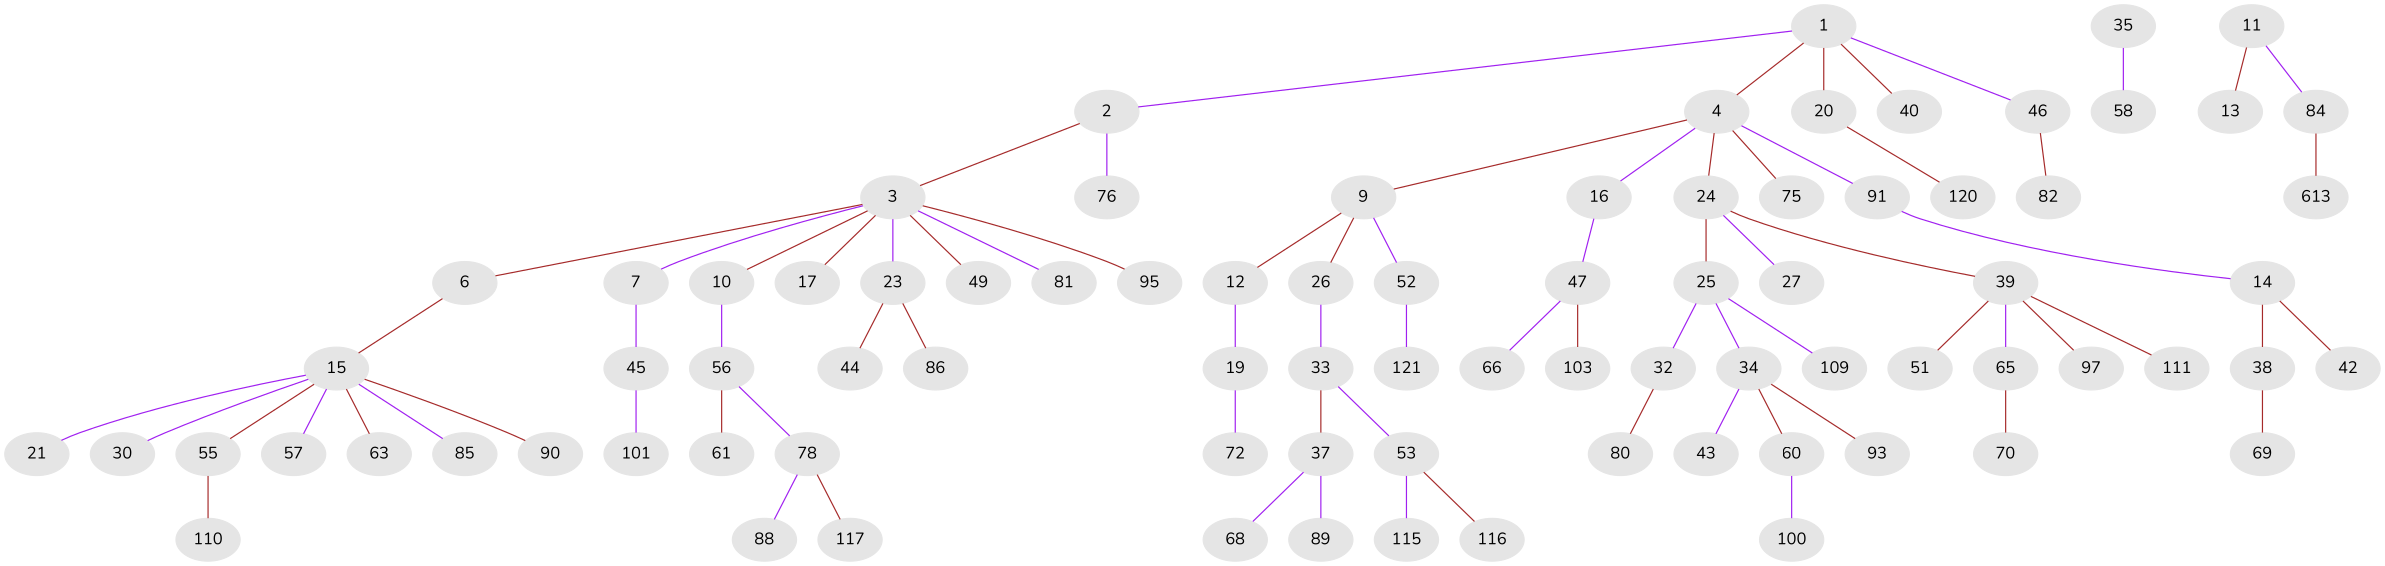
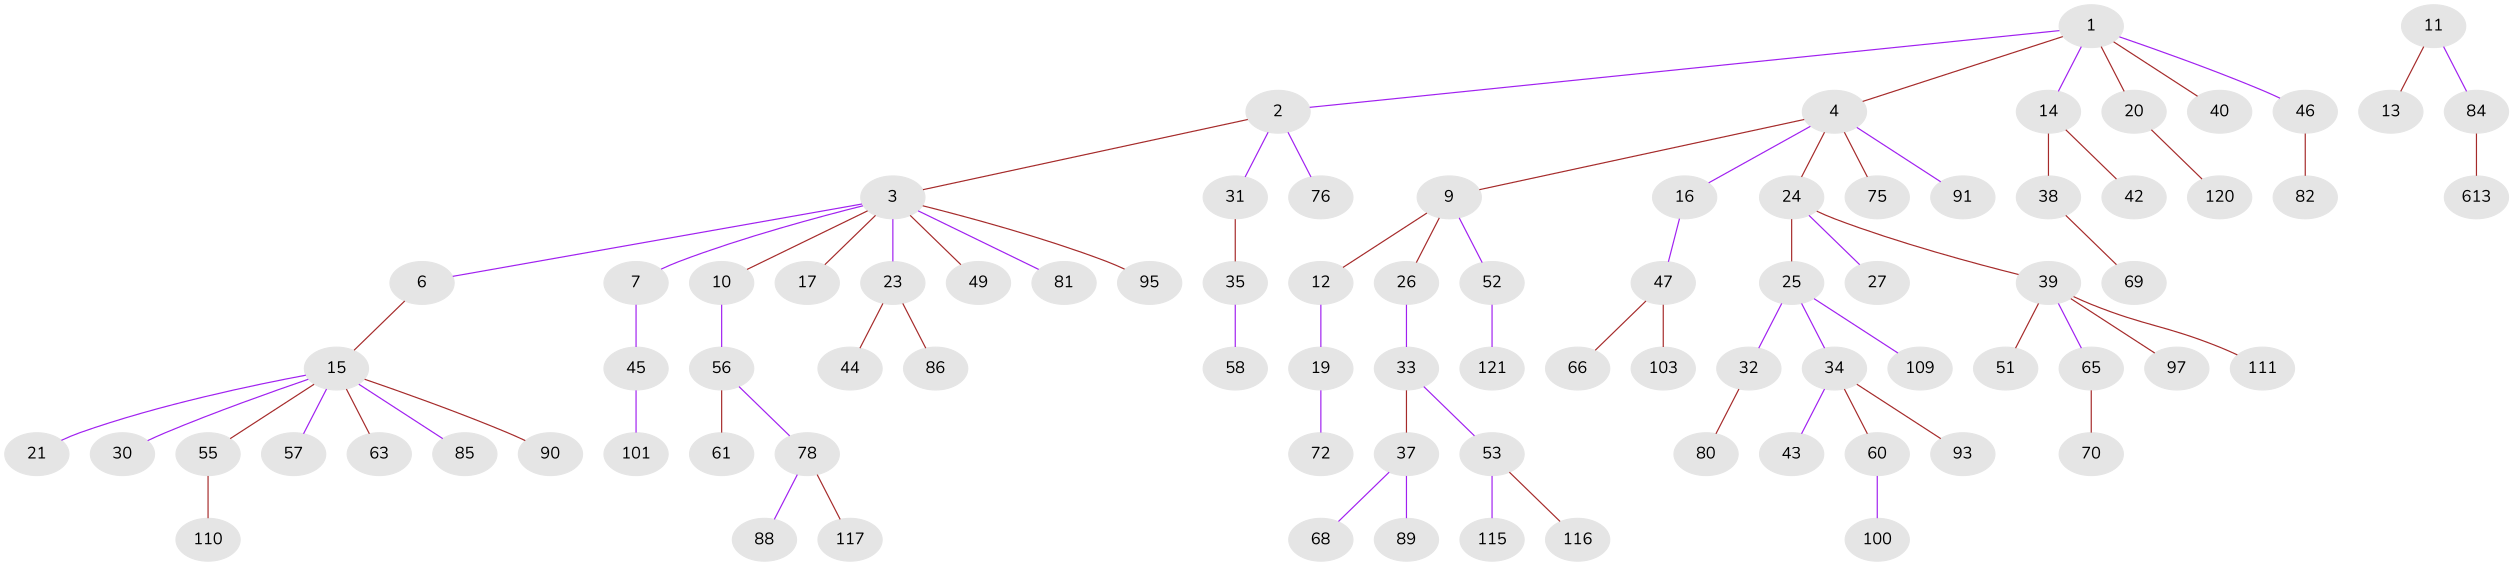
node "31": added
edge "3" -- "6": color brown -> purple
edge "91" -- "14": now "1" -- "14"
edge "47" -- "66": color purple -> brown
